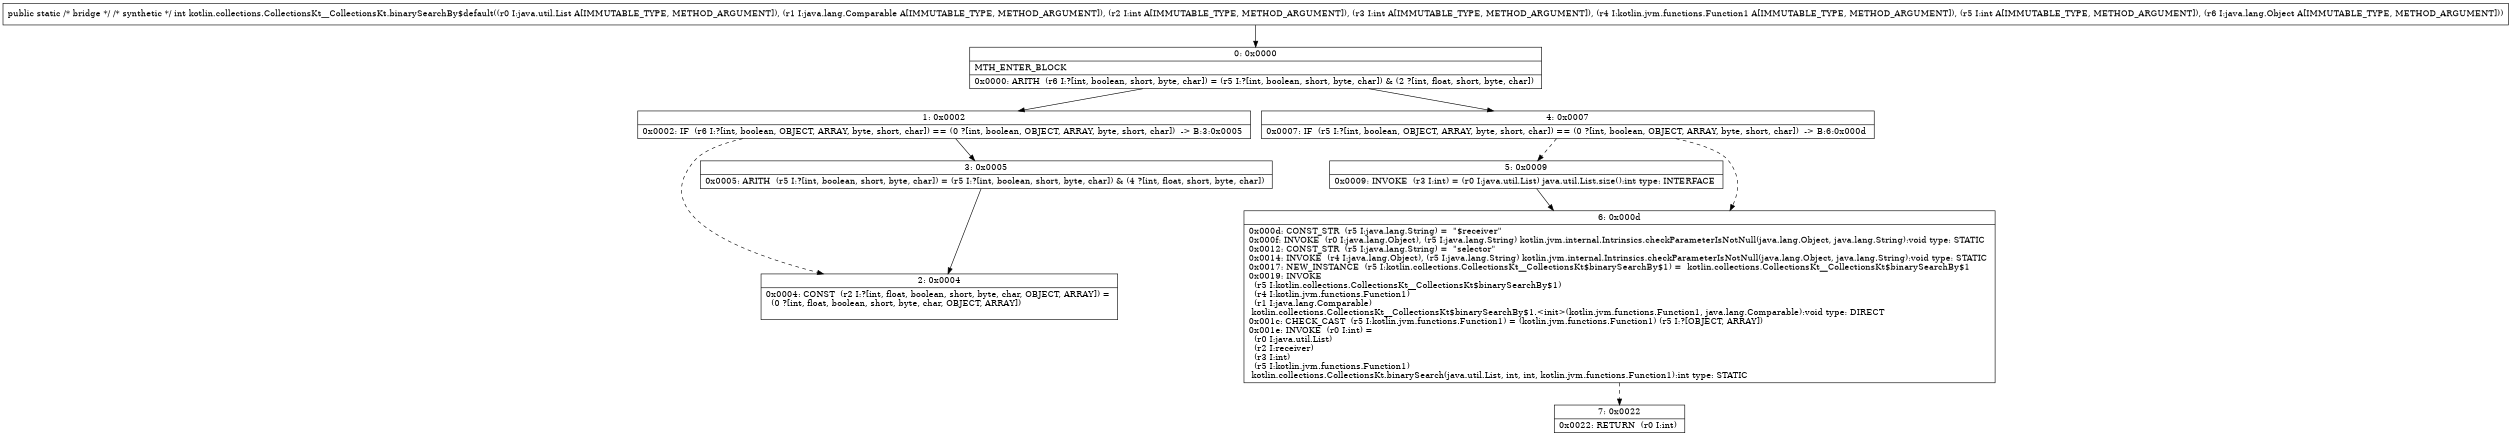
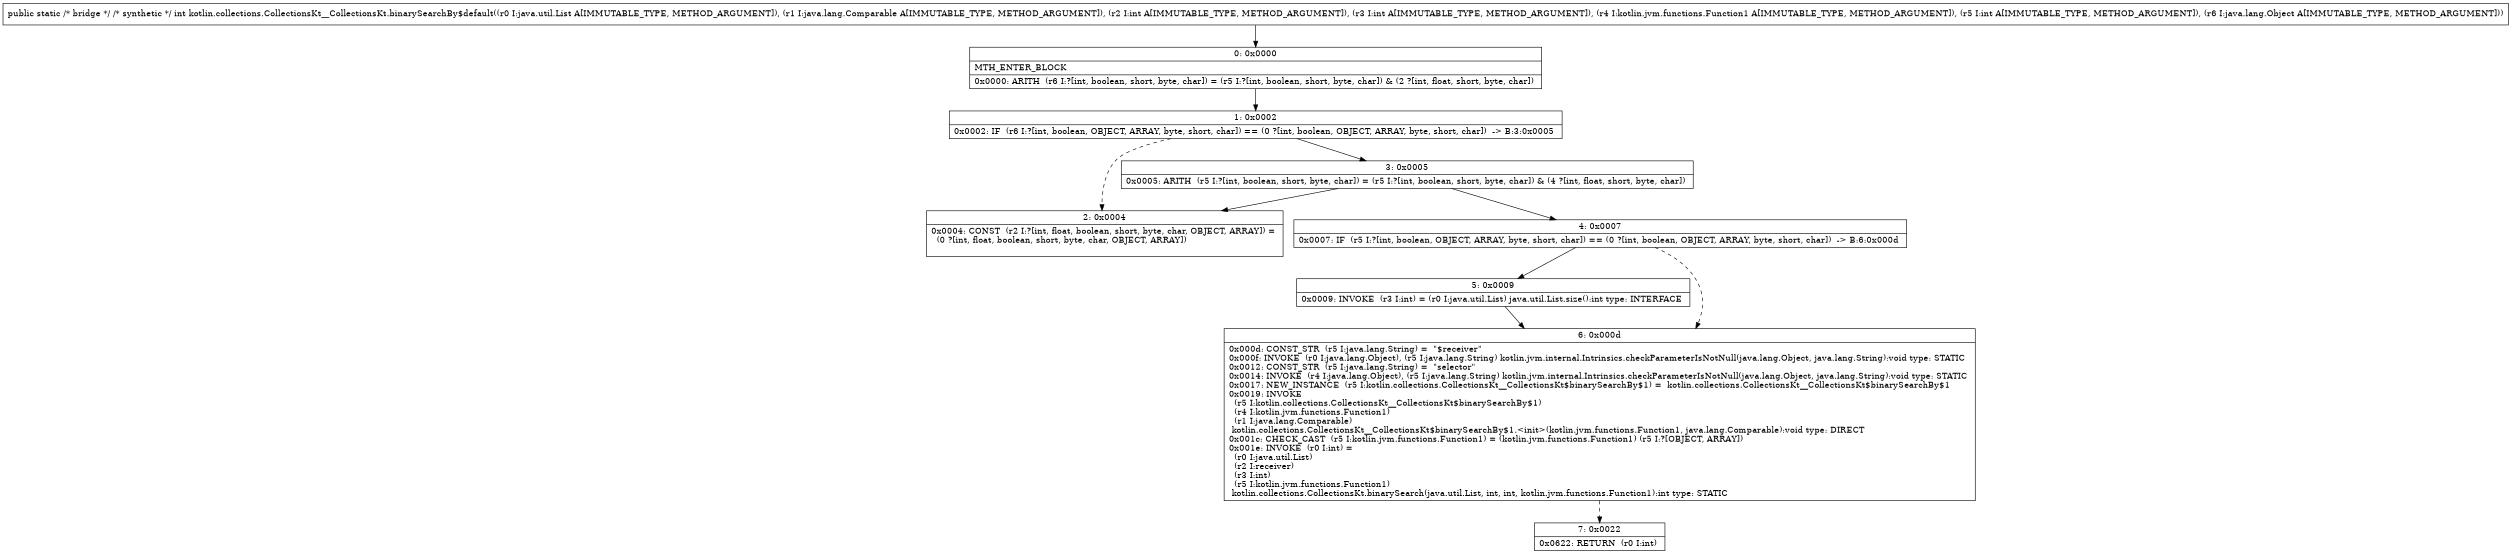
edge "0: 0x0000" -> "4: 0x0007": now "3: 0x0005" -> "4: 0x0007"
edge "4: 0x0007" -> "5: 0x0009": style dashed -> solid
node "7: 0x0022": text "0x0022: RETURN  (r0 I:int)" -> "0x0622: RETURN  (r0 I:int)"
